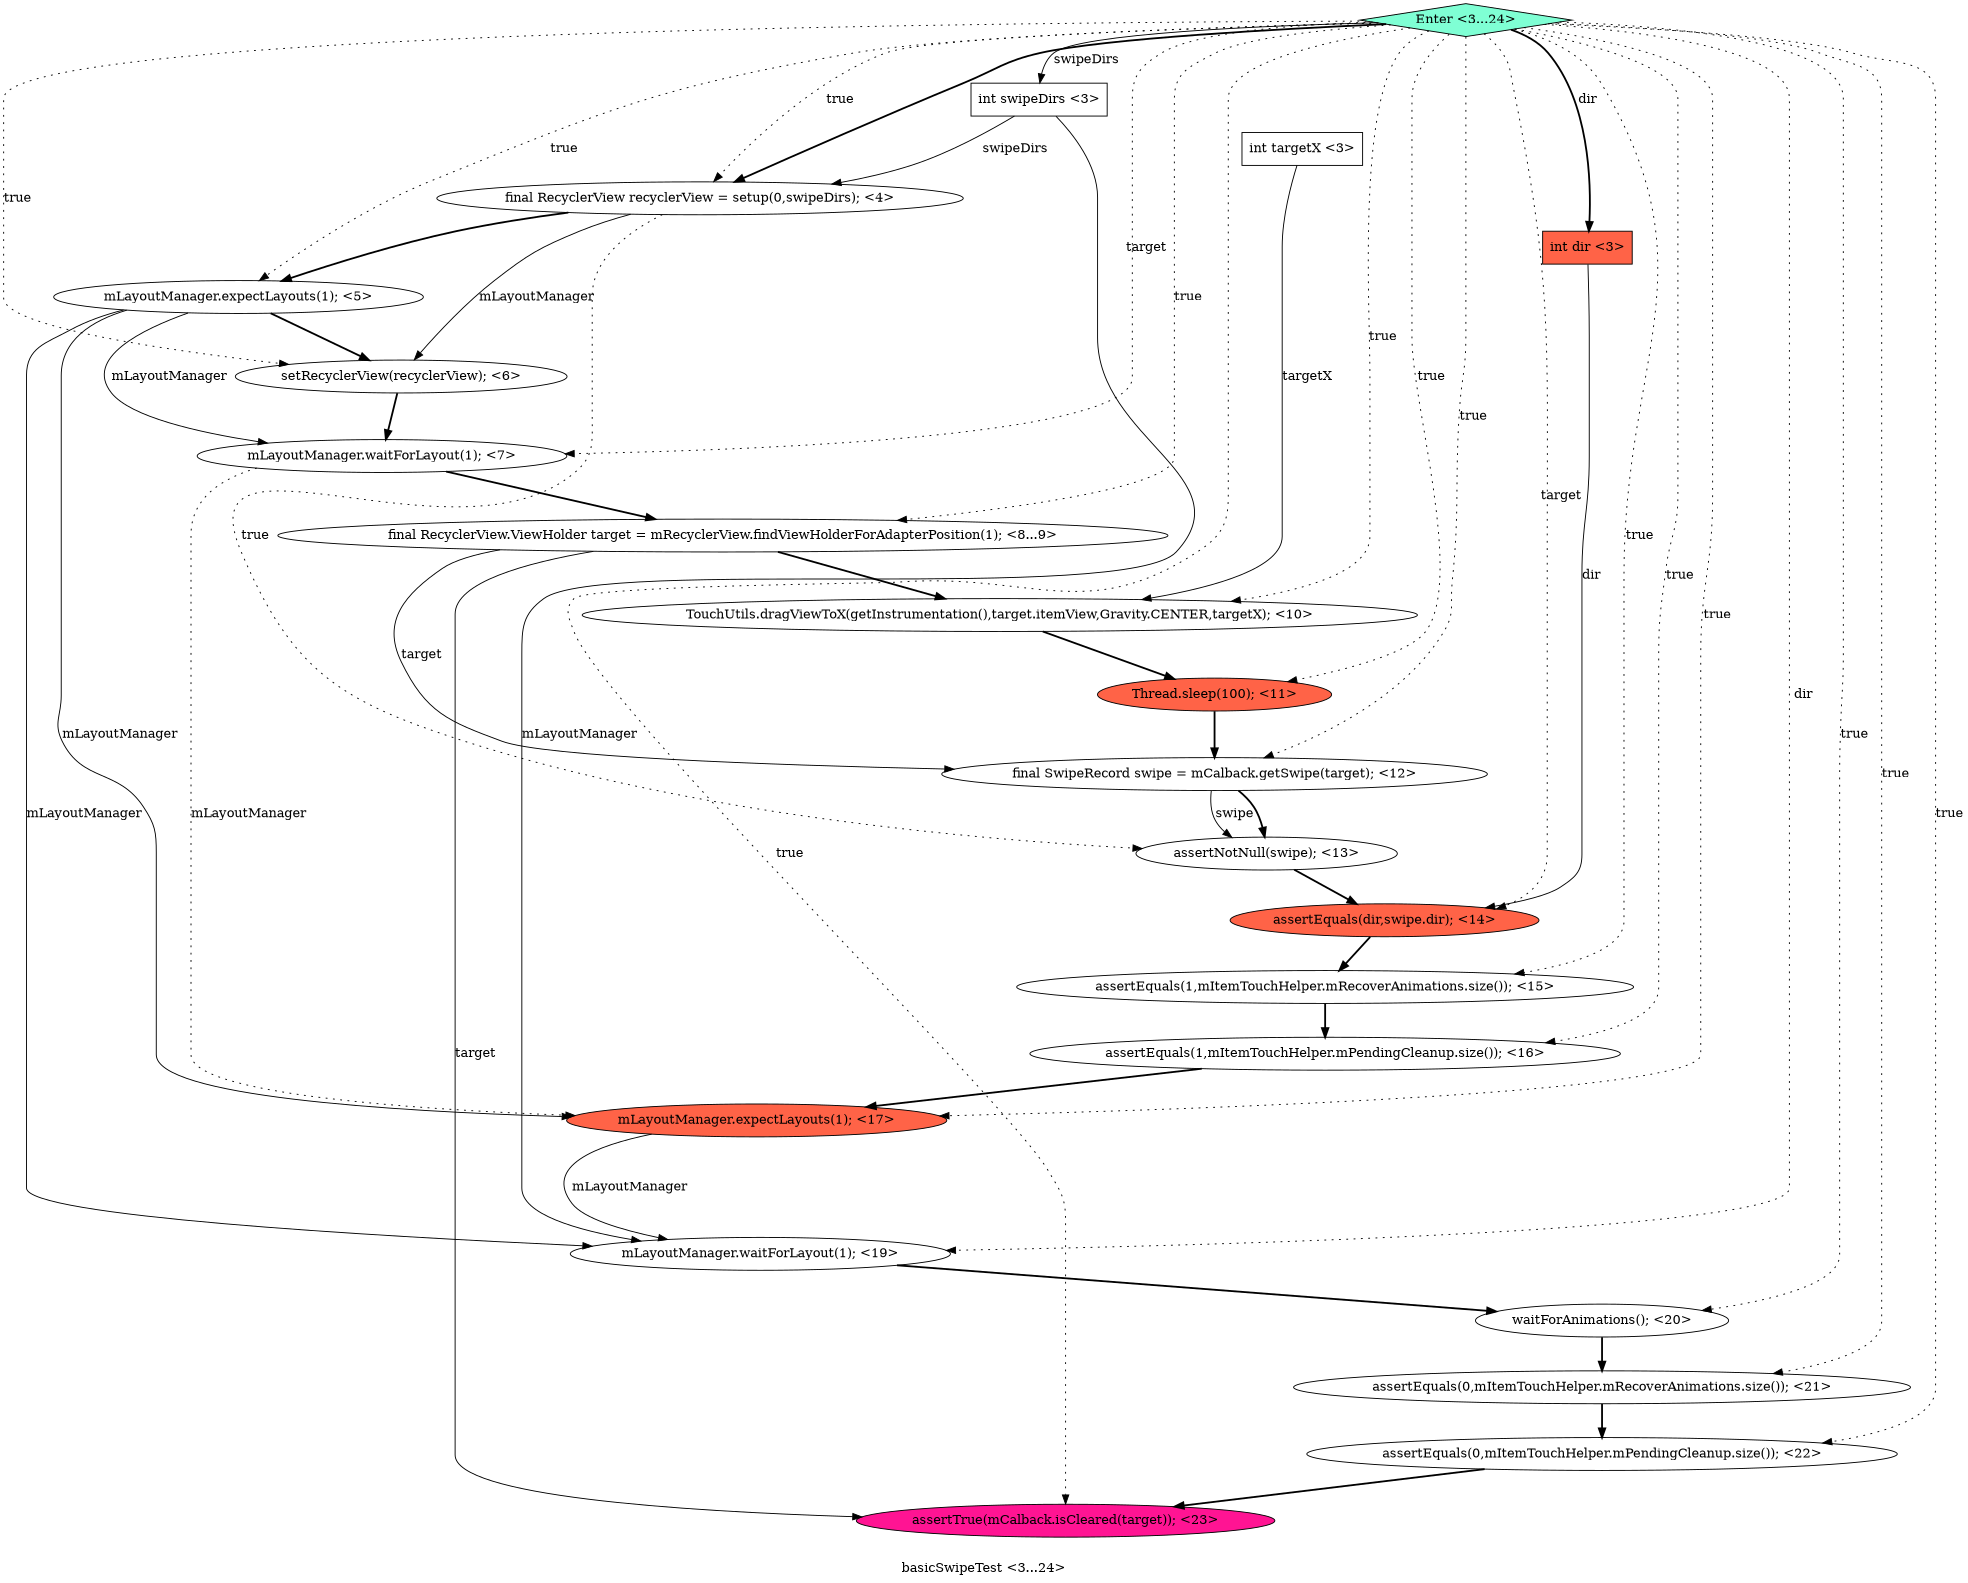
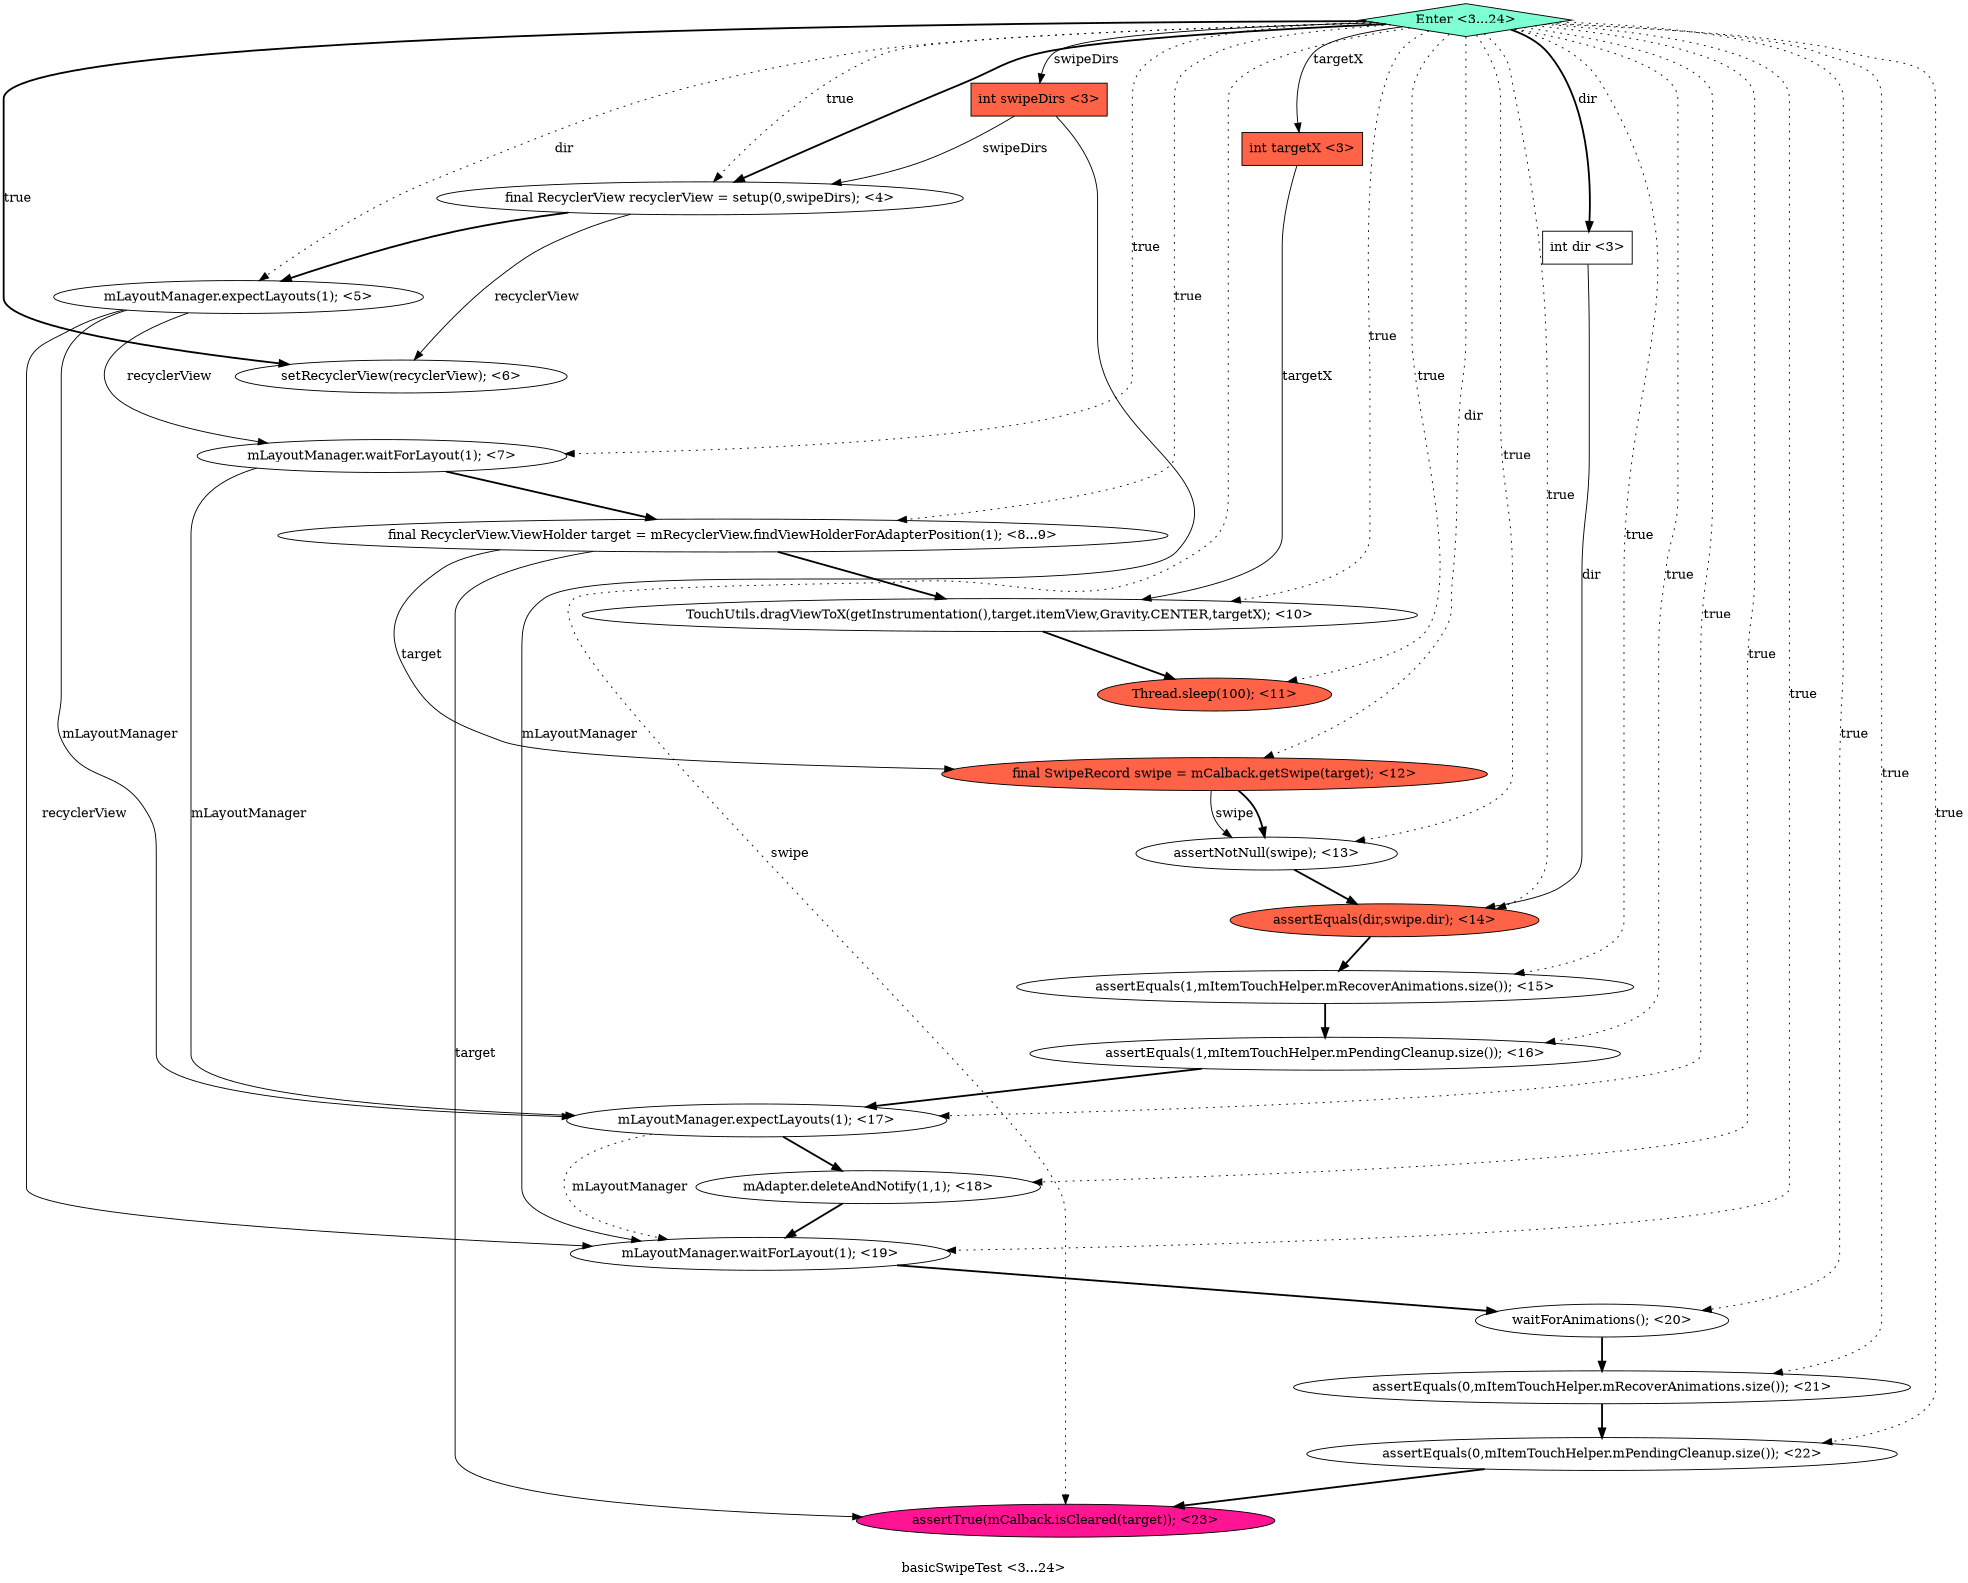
edge "Enter <3...24>" -> "setRecyclerView(recyclerView); <6>": style dotted -> bold
edge "Enter <3...24>" -> "int targetX <3>": added, label "targetX"
node "int swipeDirs <3>": fillcolor white -> tomato
edge "Enter <3...24>" -> "mLayoutManager.expectLayouts(1); <5>": label "true" -> "dir"
node "int targetX <3>": fillcolor white -> tomato
edge "Enter <3...24>" -> "mLayoutManager.waitForLayout(1); <7>": label "target" -> "true"
node "int dir <3>": fillcolor tomato -> white
edge "final RecyclerView recyclerView = setup(0,swipeDirs); <4>" -> "setRecyclerView(recyclerView); <6>": label "mLayoutManager" -> "recyclerView"
edge "mLayoutManager.expectLayouts(1); <5>" -> "setRecyclerView(recyclerView); <6>": removed
edge "mLayoutManager.expectLayouts(1); <5>" -> "mLayoutManager.waitForLayout(1); <7>": label "mLayoutManager" -> "recyclerView"
edge "setRecyclerView(recyclerView); <6>" -> "mLayoutManager.waitForLayout(1); <7>": removed
edge "Enter <3...24>" -> "final SwipeRecord swipe = mCalback.getSwipe(target); <12>": label "true" -> "dir"
edge "Enter <3...24>" -> "assertEquals(dir,swipe.dir); <14>": label "target" -> "true"
edge "final RecyclerView recyclerView = setup(0,swipeDirs); <4>" -> "assertNotNull(swipe); <13>": now "Enter <3...24>" -> "assertNotNull(swipe); <13>"
edge "Enter <3...24>" -> "mLayoutManager.waitForLayout(1); <19>": label "dir" -> "true"
edge "Thread.sleep(100); <11>" -> "final SwipeRecord swipe = mCalback.getSwipe(target); <12>": removed
node "final SwipeRecord swipe = mCalback.getSwipe(target); <12>": fillcolor white -> tomato
edge "mLayoutManager.expectLayouts(1); <5>" -> "mLayoutManager.waitForLayout(1); <19>": label "mLayoutManager" -> "recyclerView"
edge "Enter <3...24>" -> "assertTrue(mCalback.isCleared(target)); <23>": label "true" -> "swipe"
edge "mLayoutManager.waitForLayout(1); <7>" -> "mLayoutManager.expectLayouts(1); <17>": style dotted -> solid
node "mLayoutManager.expectLayouts(1); <17>": fillcolor tomato -> white
node "mAdapter.deleteAndNotify(1,1); <18>": added
edge "mLayoutManager.expectLayouts(1); <17>" -> "mLayoutManager.waitForLayout(1); <19>": style solid -> dotted
